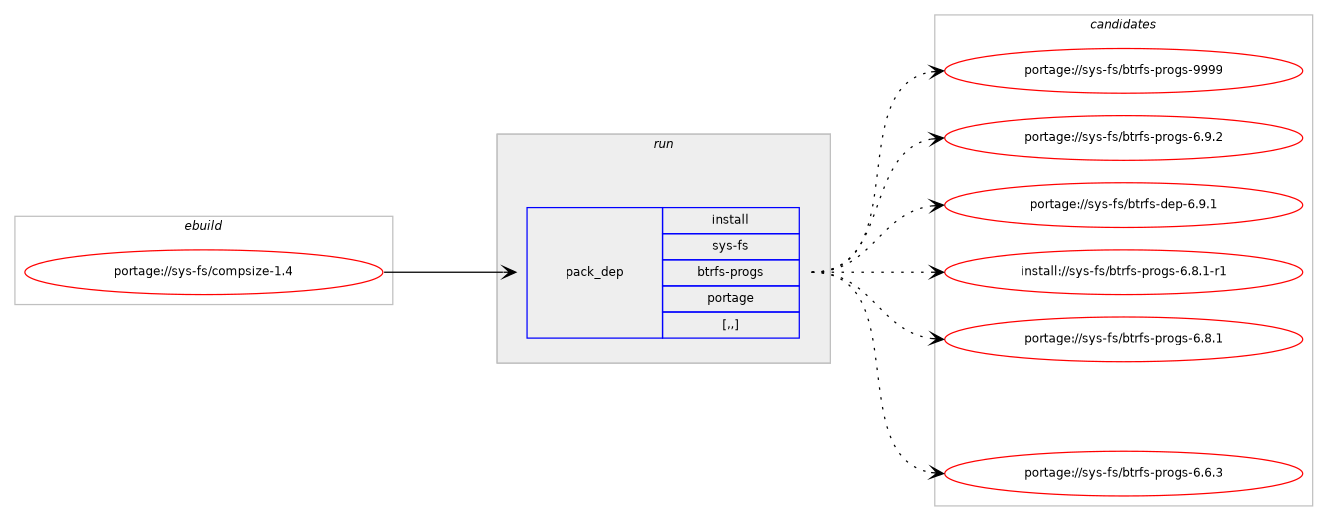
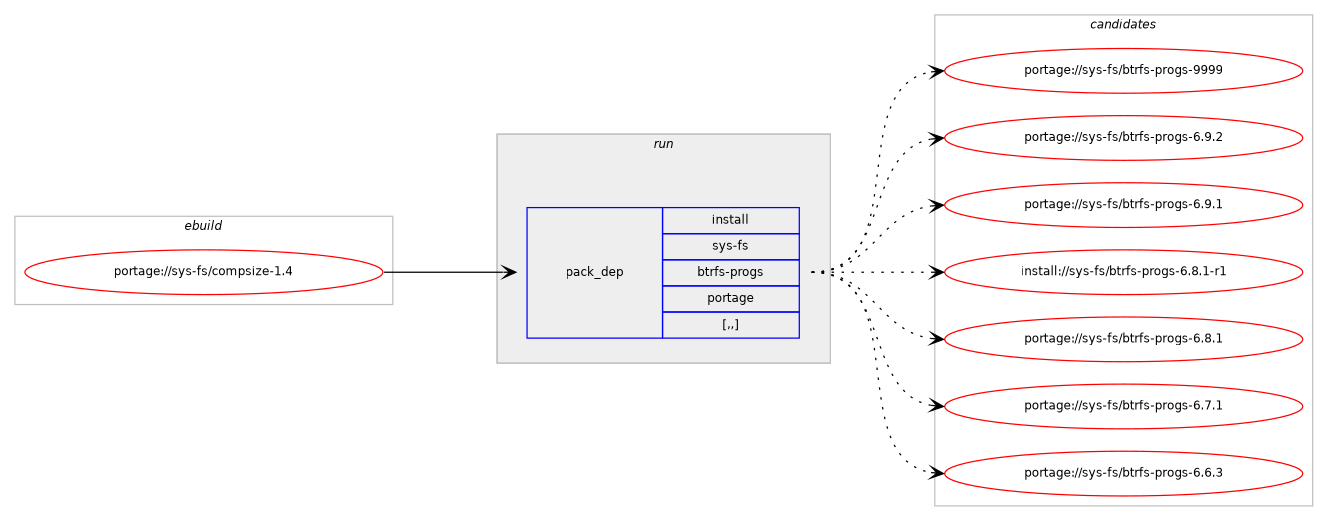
node "portage://sys-fs/btrfs-dep-6.9.1": label "portage://sys-fs/btrfs-dep-6.9.1" -> "portage://sys-fs/btrfs-progs-6.9.1"
node "portage://sys-fs/btrfs-progs-6.7.1": added
